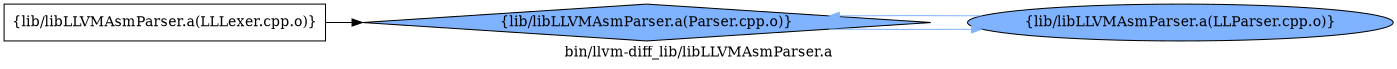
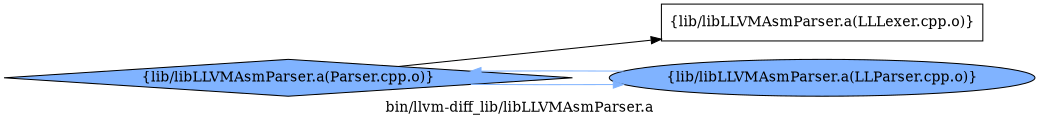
edge "{lib/libLLVMAsmParser.a(LLLexer.cpp.o)}" -> "{lib/libLLVMAsmParser.a(Parser.cpp.o)}": reversed
